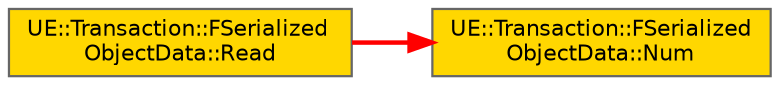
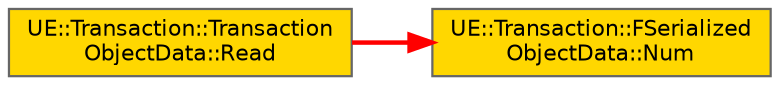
node "UE::Transaction::FSerialized ObjectData::Read": label "UE::Transaction::FSerialized ObjectData::Read" -> "UE::Transaction::Transaction ObjectData::Read"
